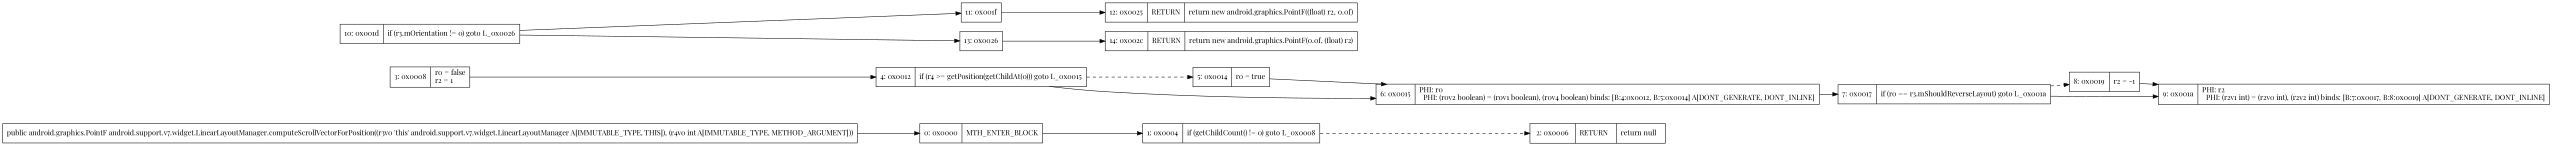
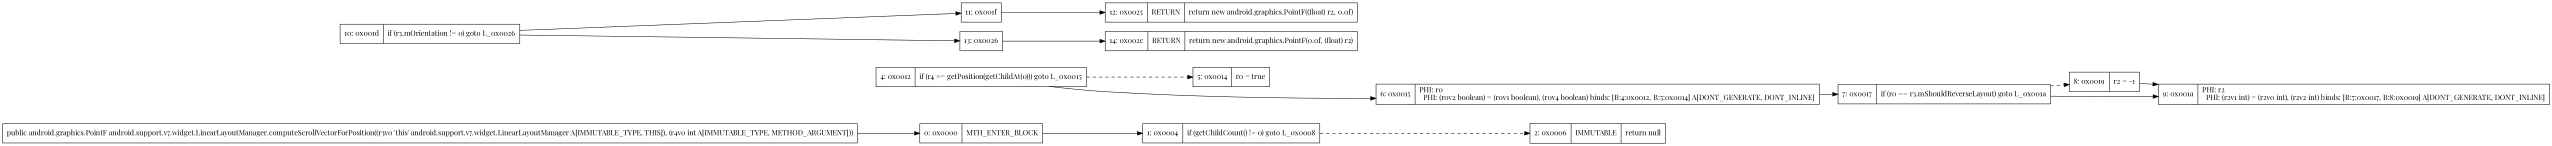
node "3: 0x0008": removed
edge "5: 0x0014" -> "6: 0x0015": removed
node "2: 0x0006": text "RETURN" -> "IMMUTABLE"
